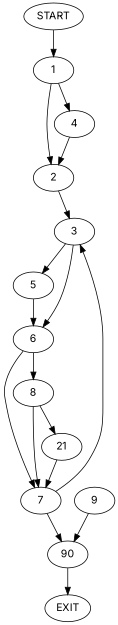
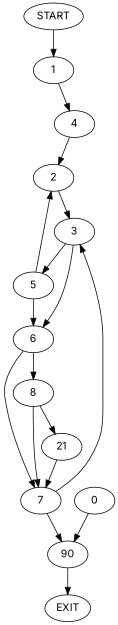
edge "1" -> "2": now "5" -> "2"
node "9": label "9" -> "0"
